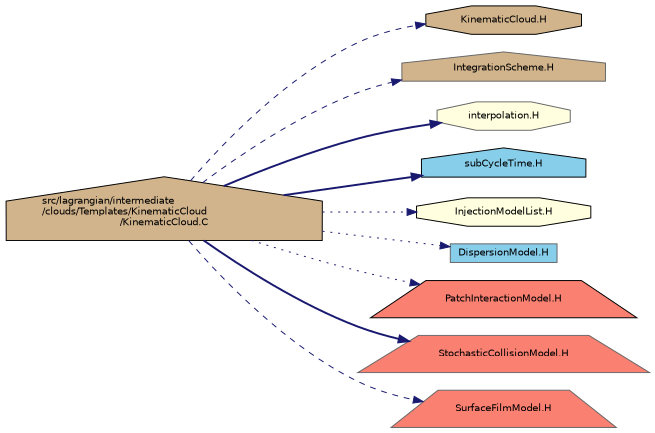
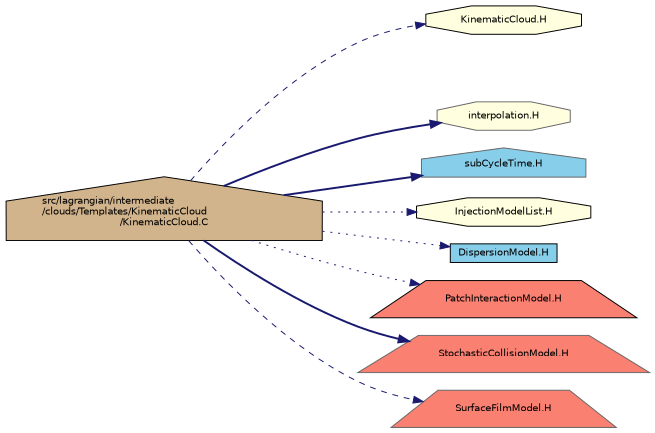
node "KinematicCloud.H": fillcolor tan -> lightyellow
node "IntegrationScheme.H": removed
node "subCycleTime.H": color black -> gray40
node "DispersionModel.H": color gray40 -> black
